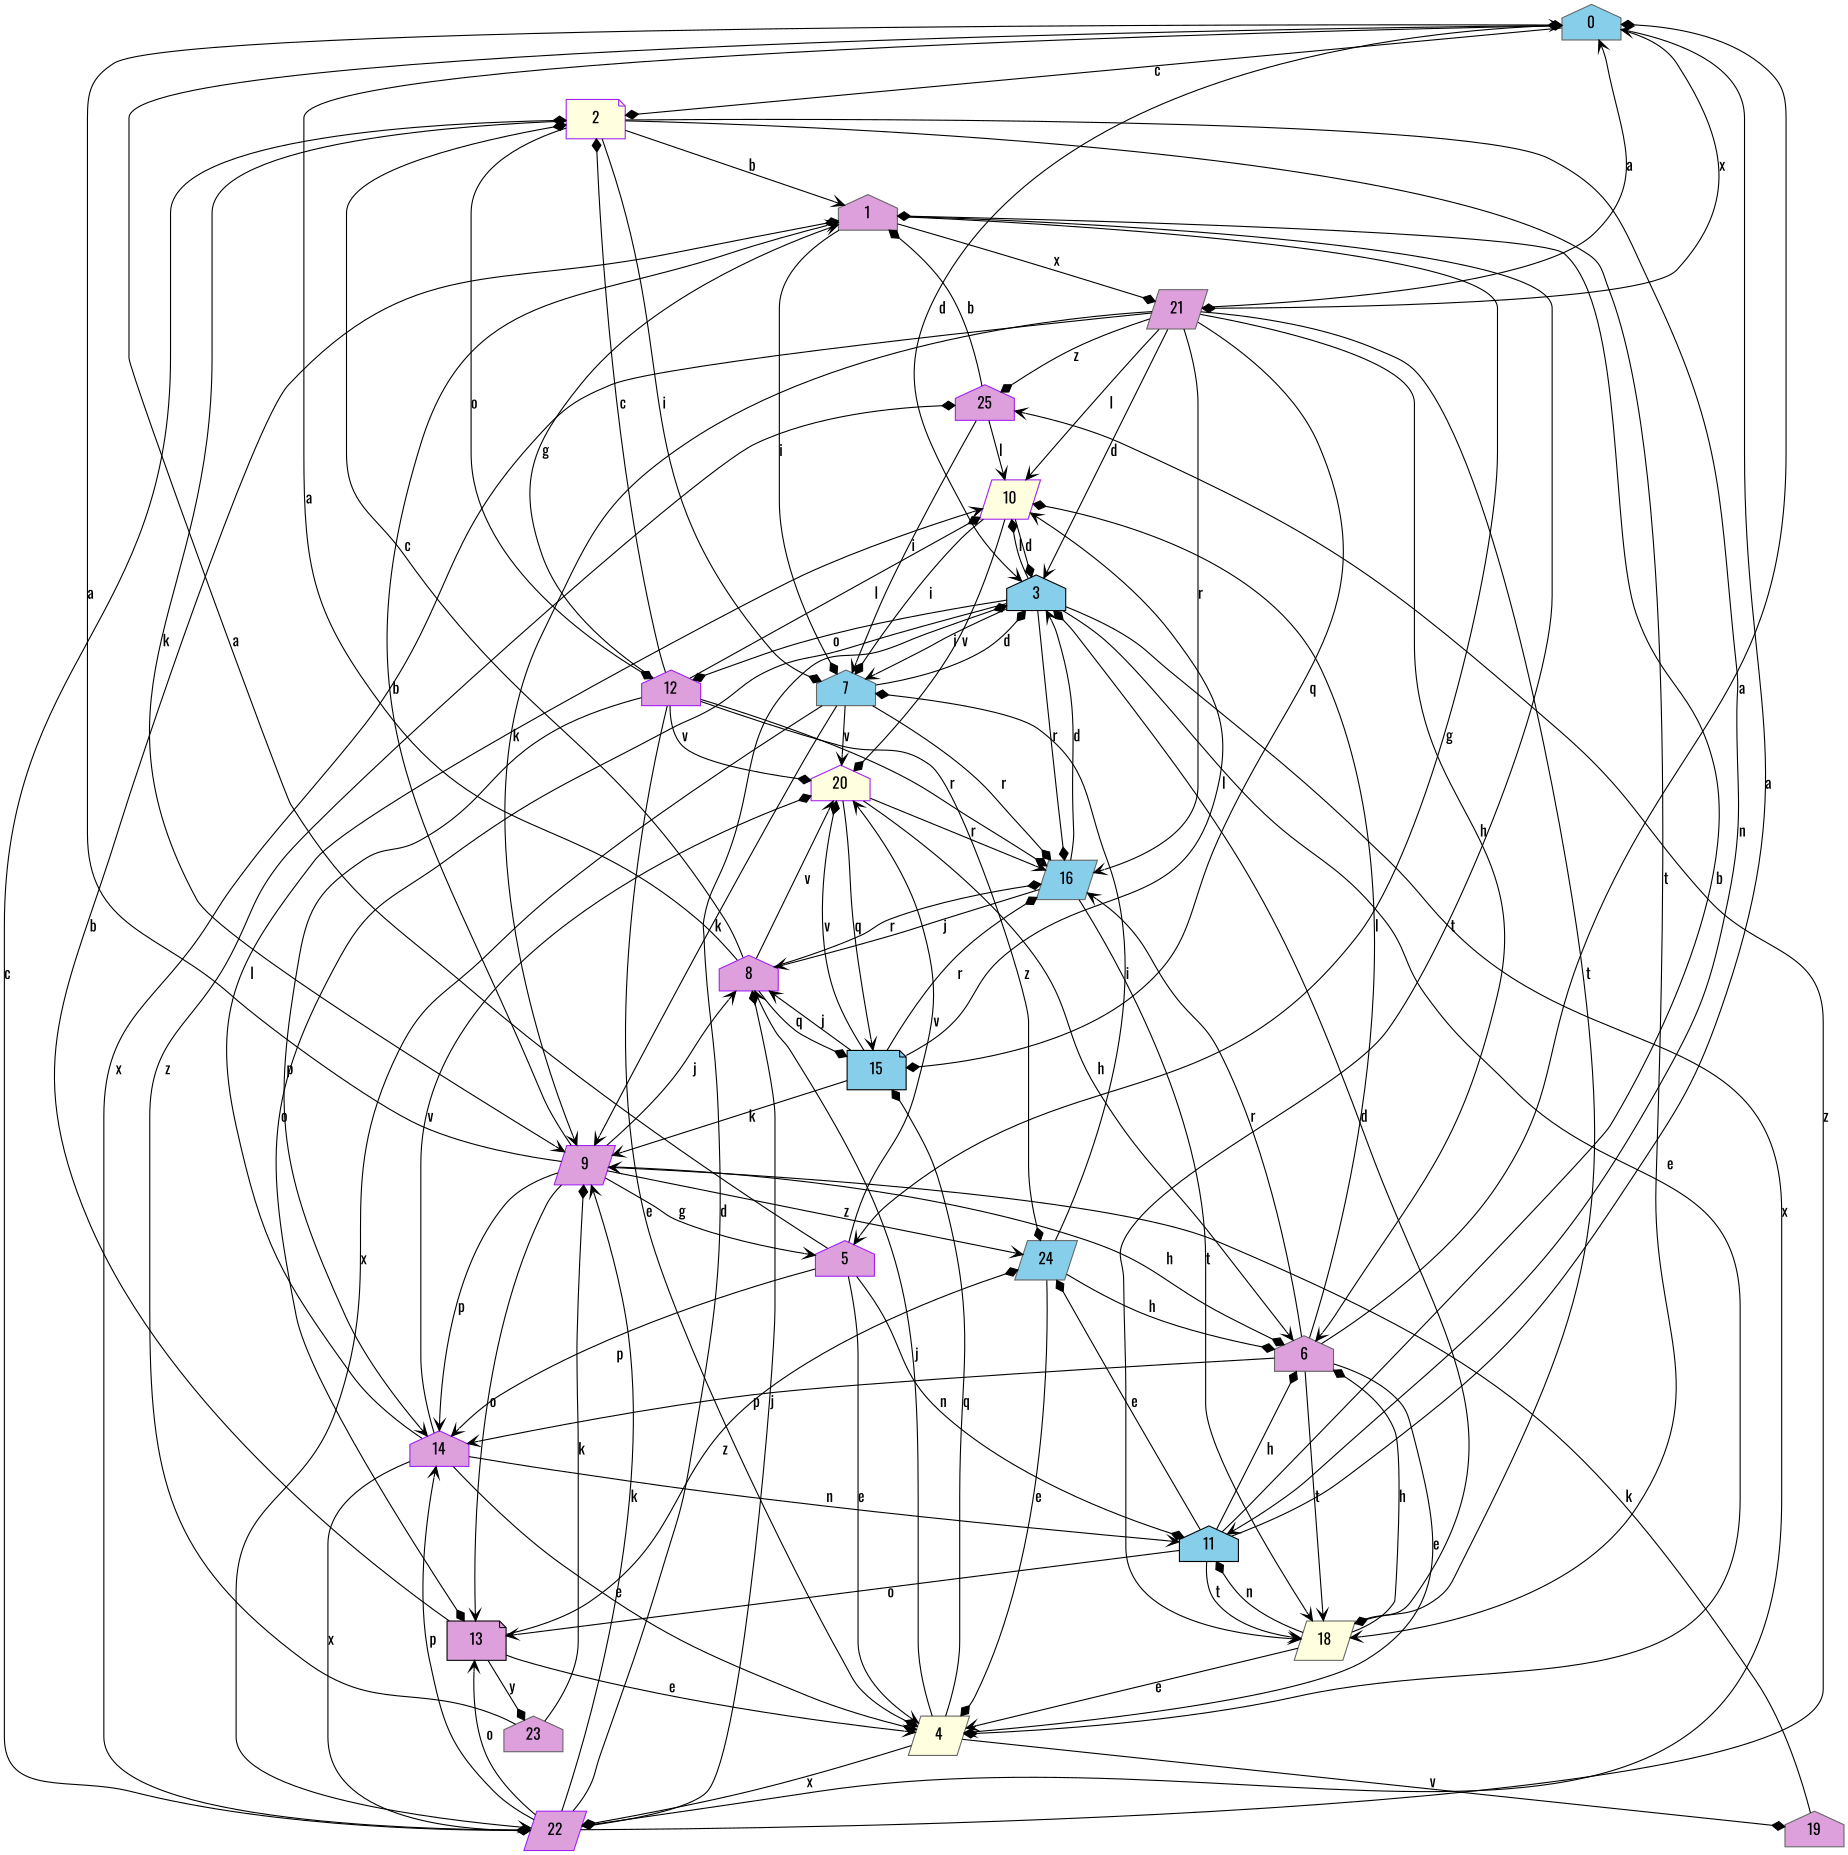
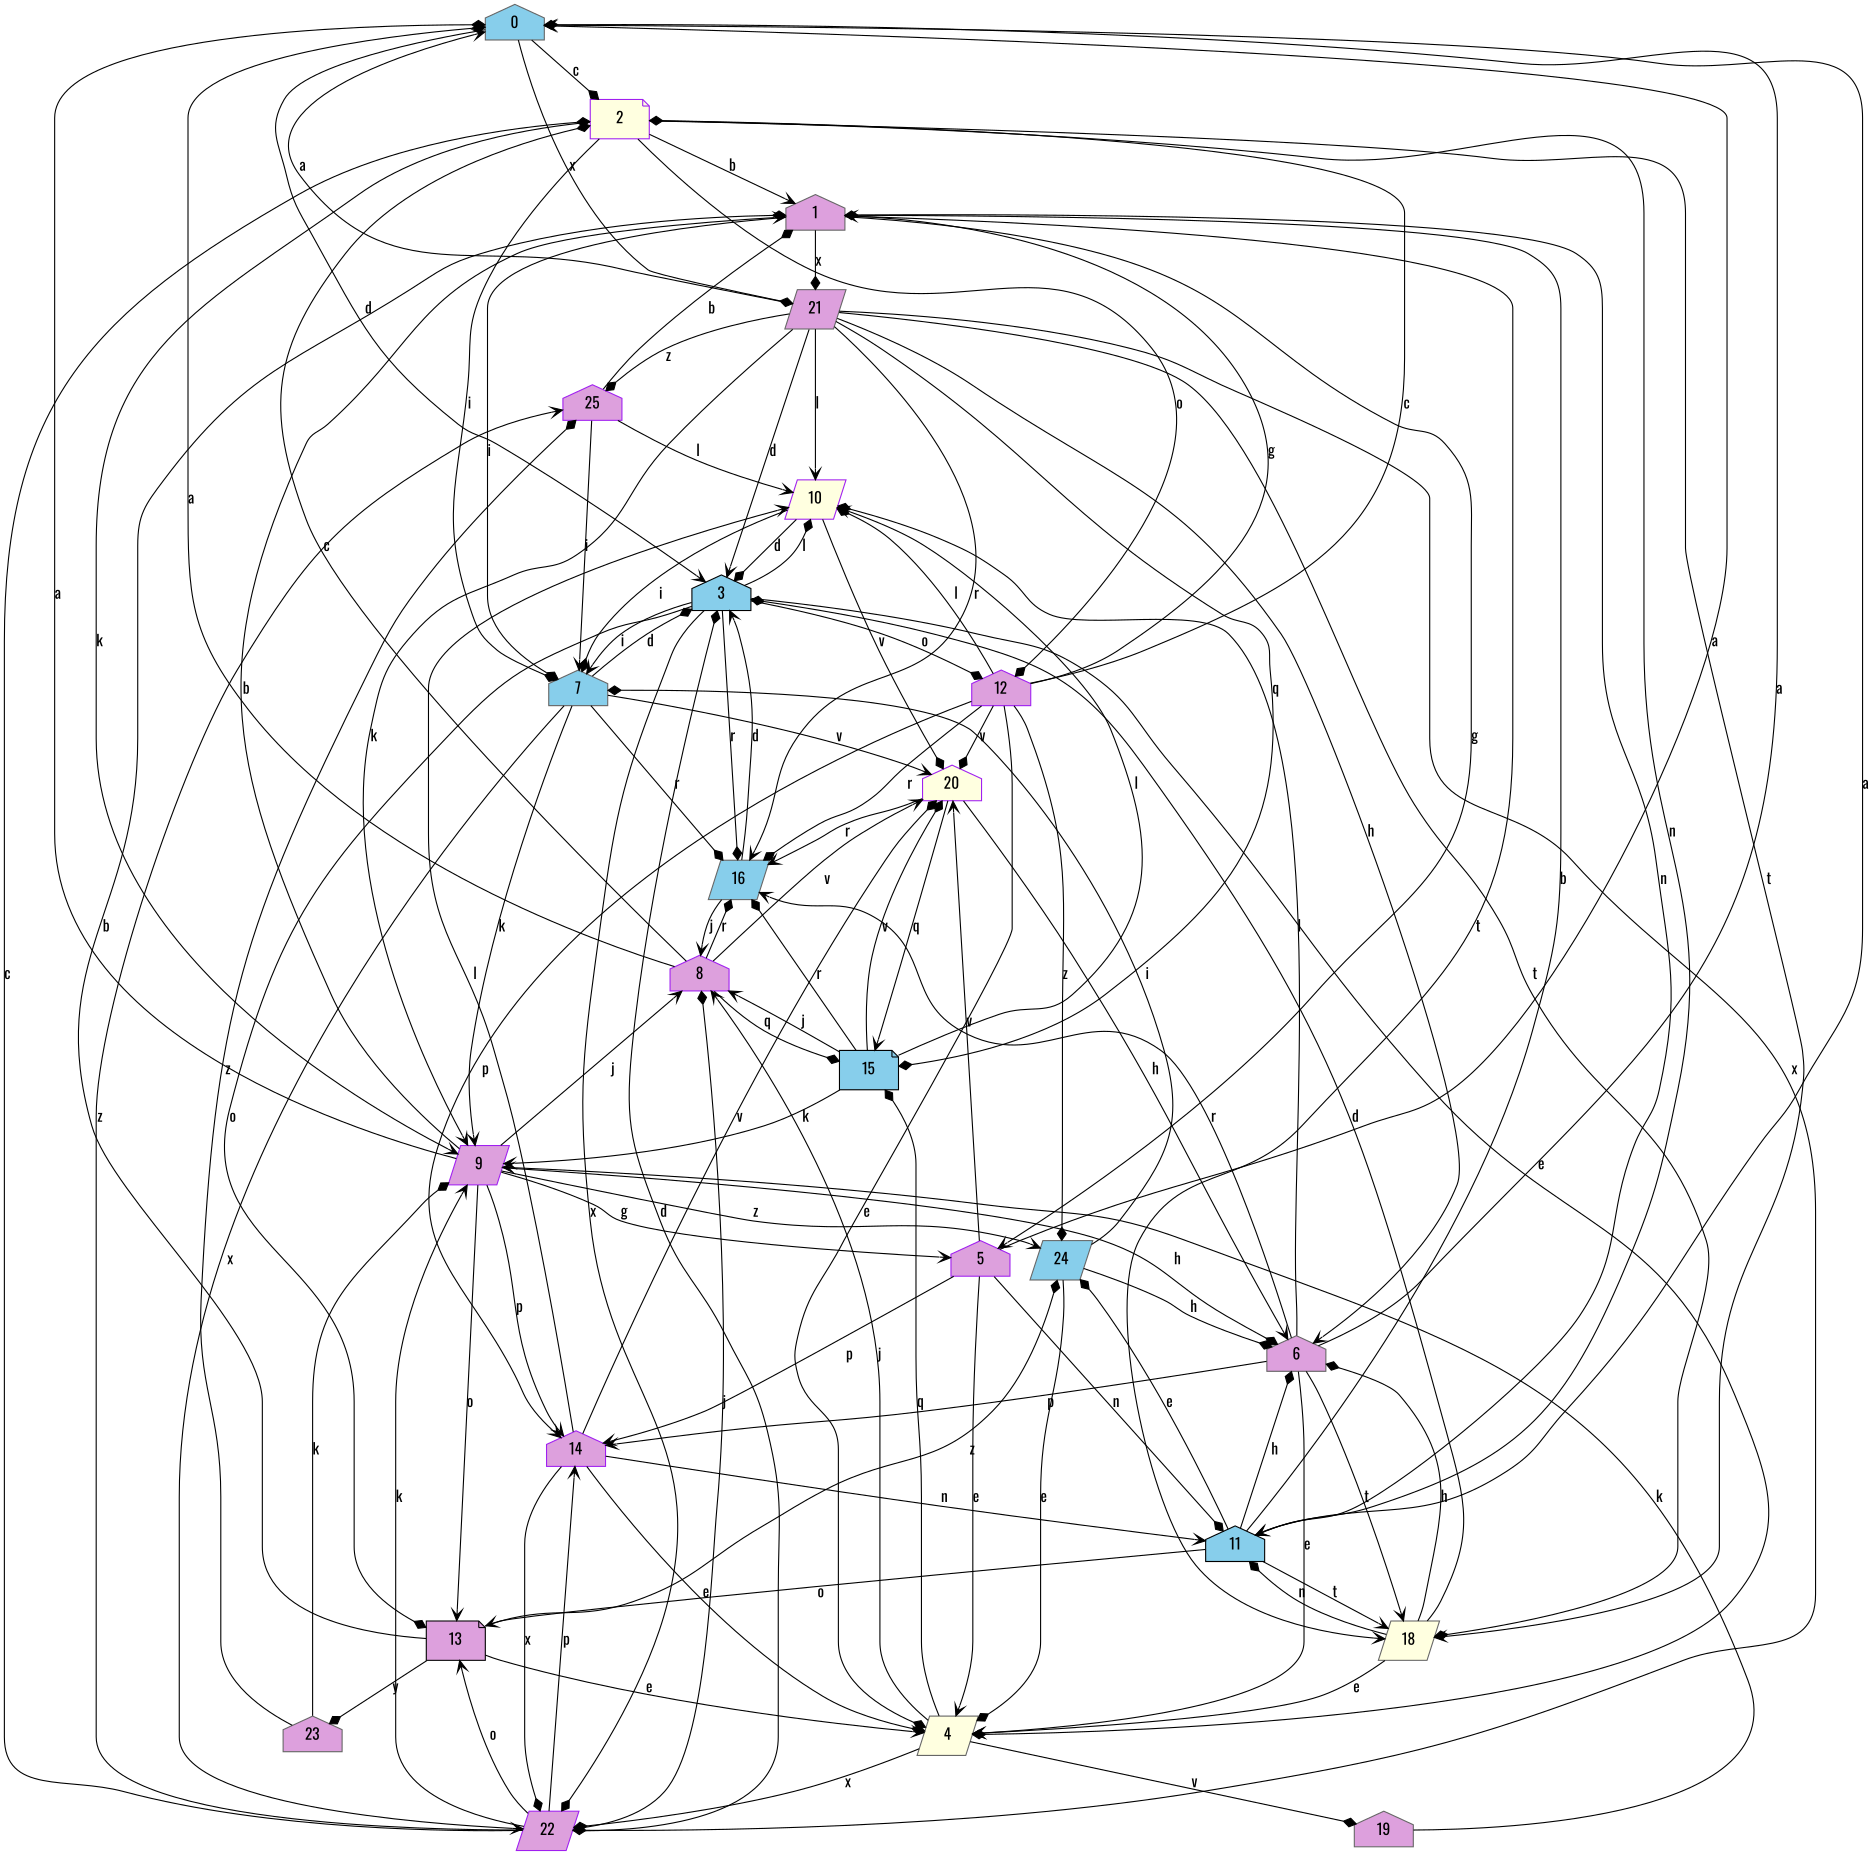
edge "1" -> "11": added, label "n"
edge "16" -> "18": removed, label "t"
